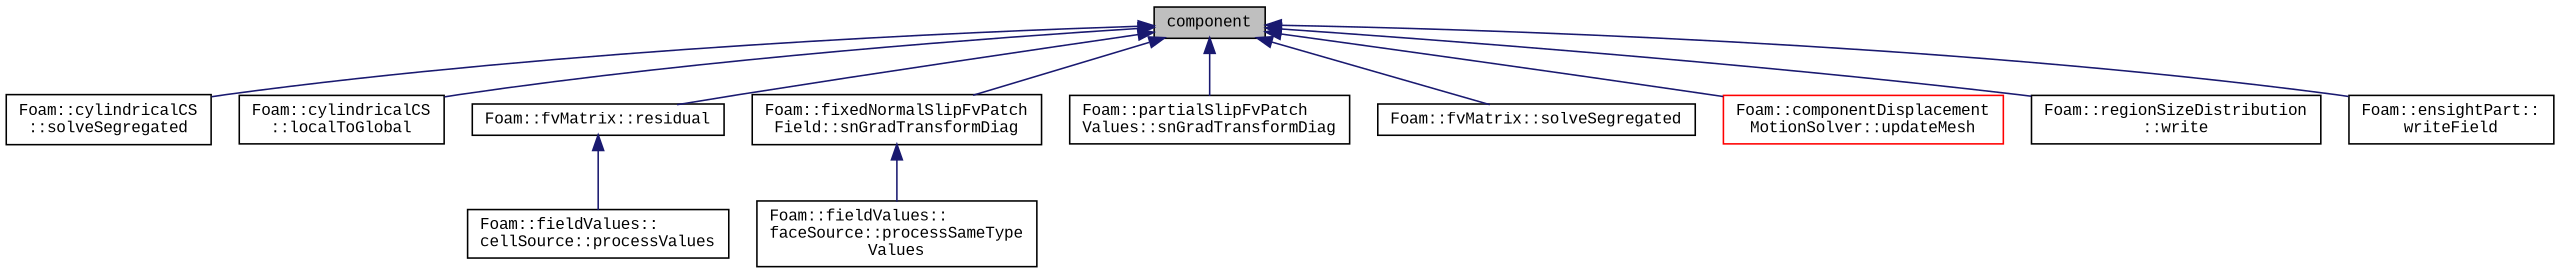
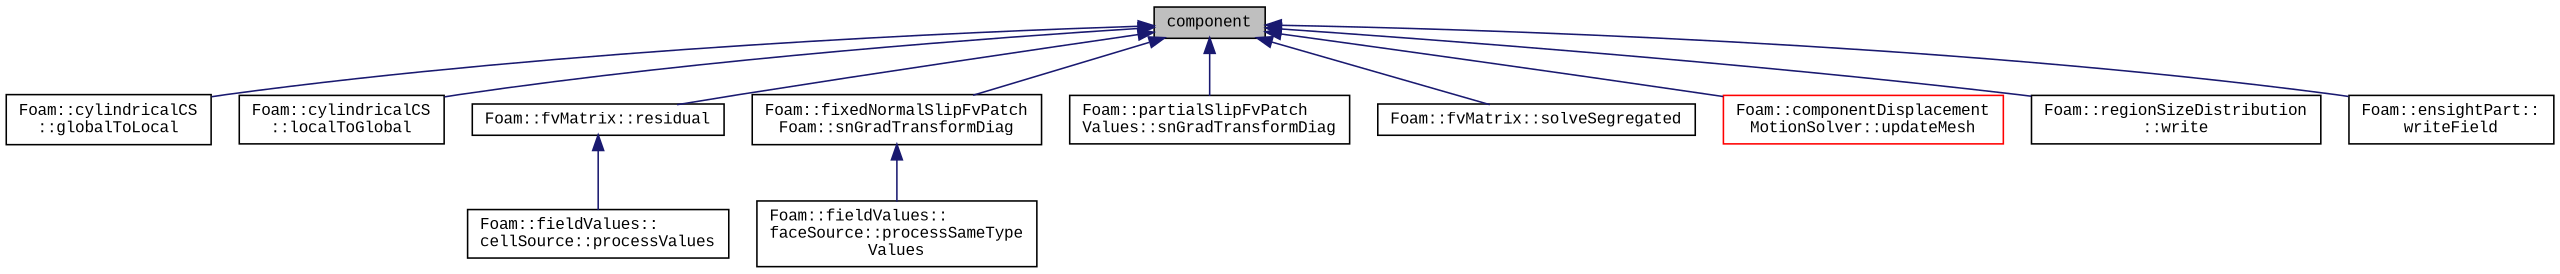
node "Foam::cylindricalCS ::solveSegregated": label "Foam::cylindricalCS ::solveSegregated" -> "Foam::cylindricalCS ::globalToLocal"
node "Foam::fixedNormalSlipFvPatch Field::snGradTransformDiag": label "Foam::fixedNormalSlipFvPatch Field::snGradTransformDiag" -> "Foam::fixedNormalSlipFvPatch Foam::snGradTransformDiag"
